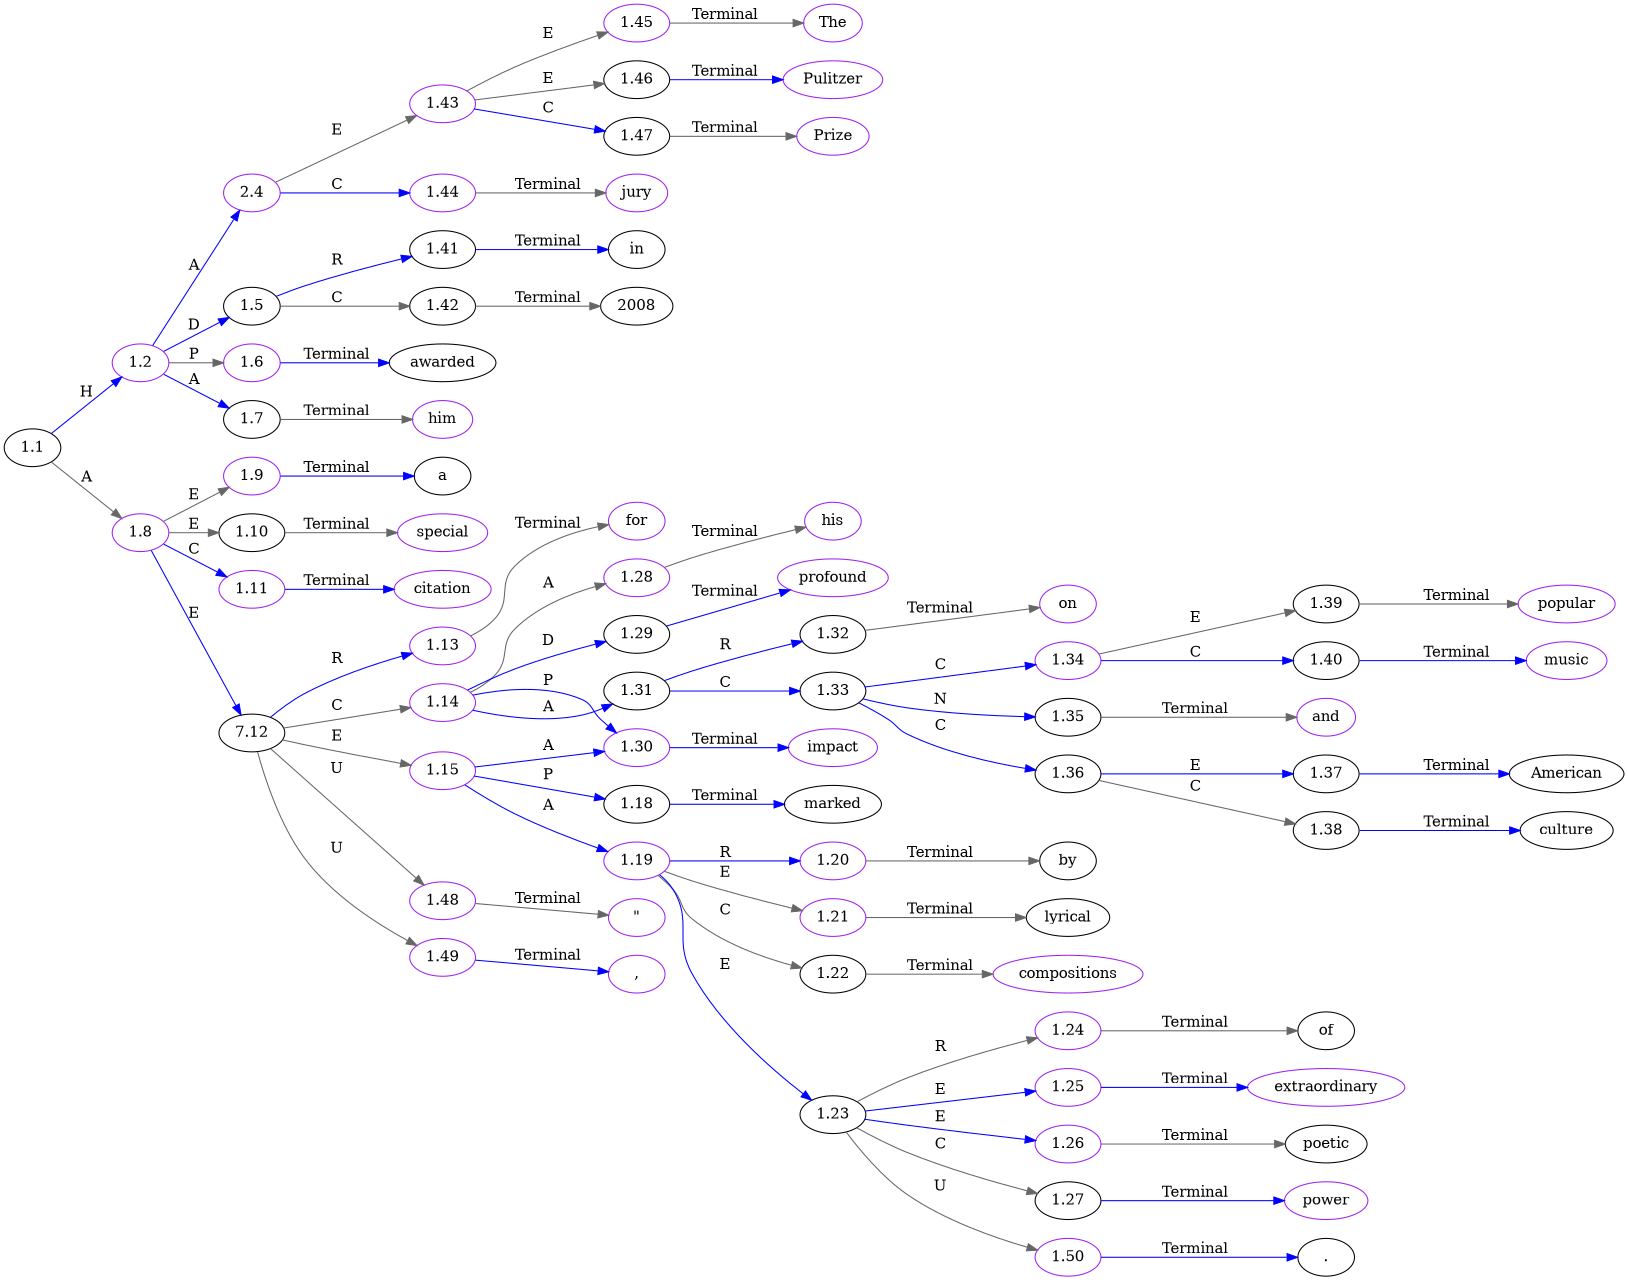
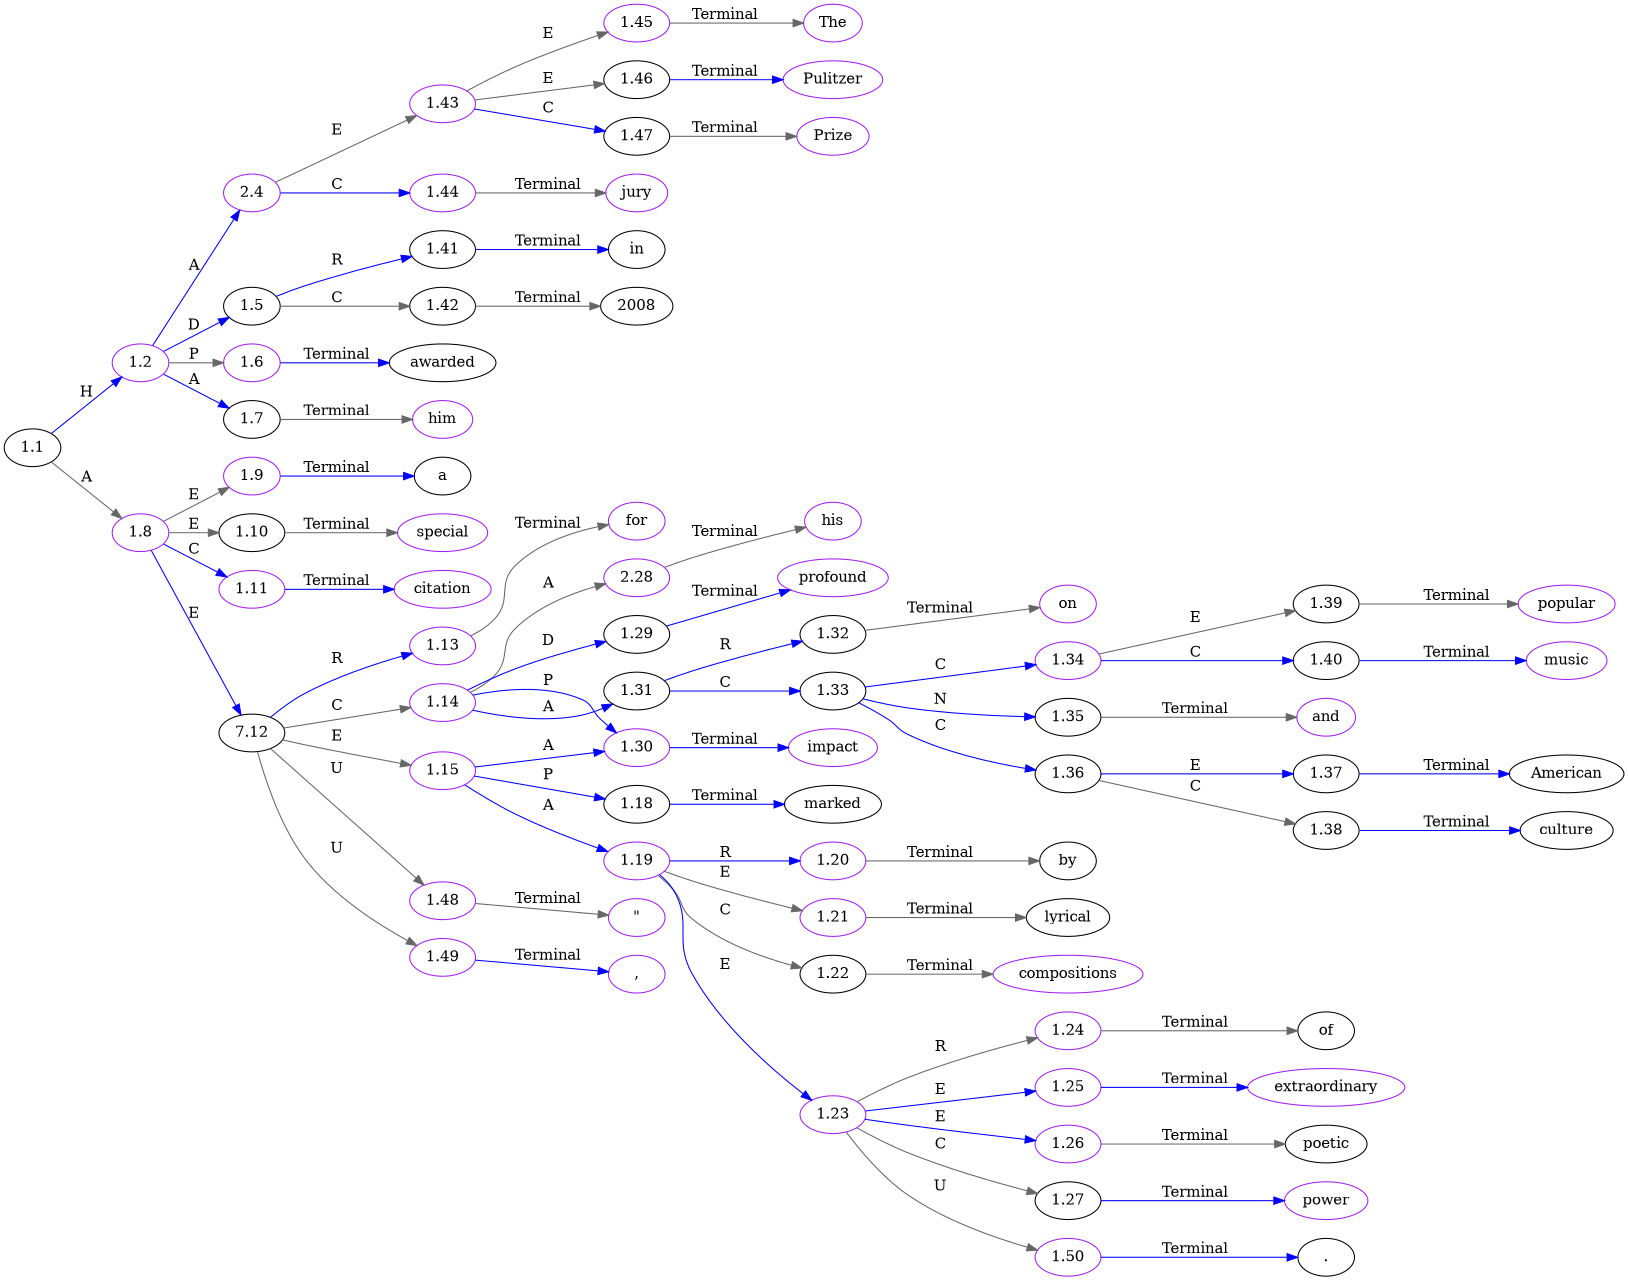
node "1.28": label "1.28" -> "2.28"
node "1.23": color black -> purple
